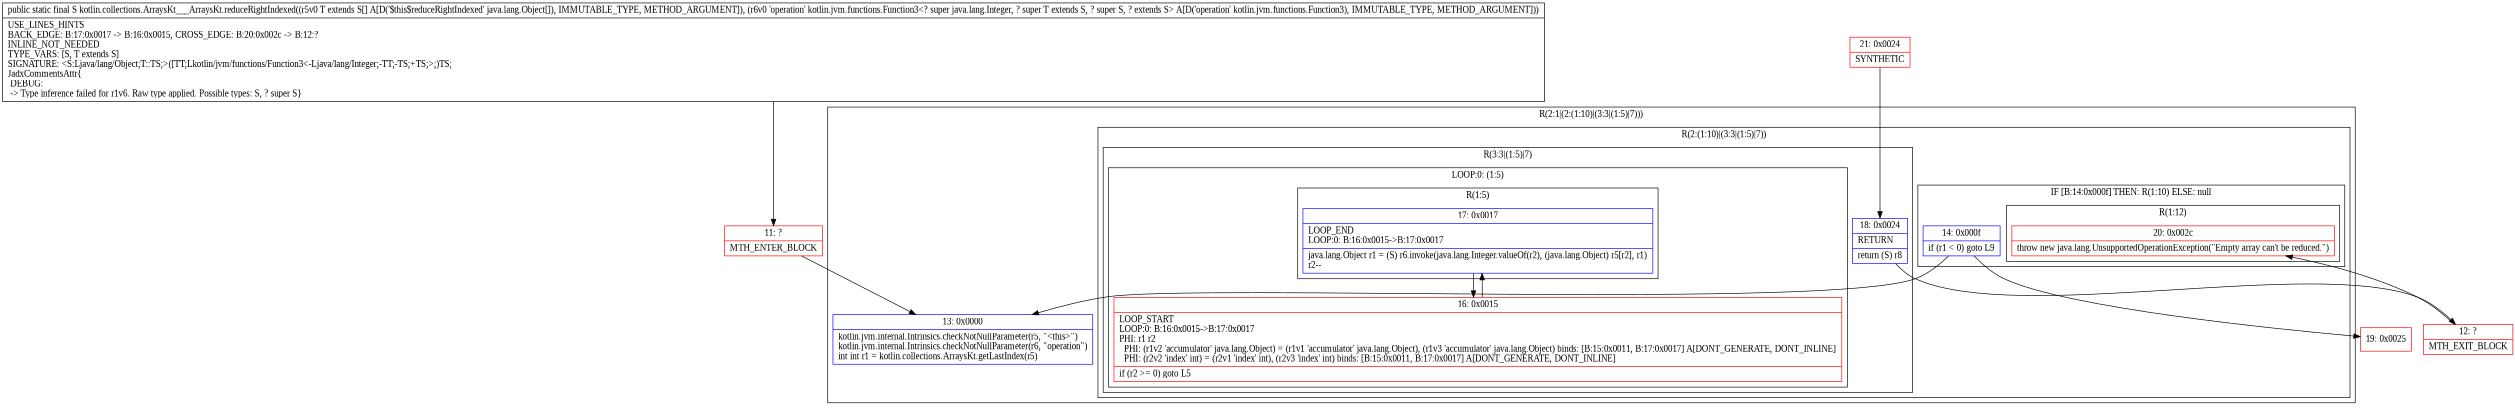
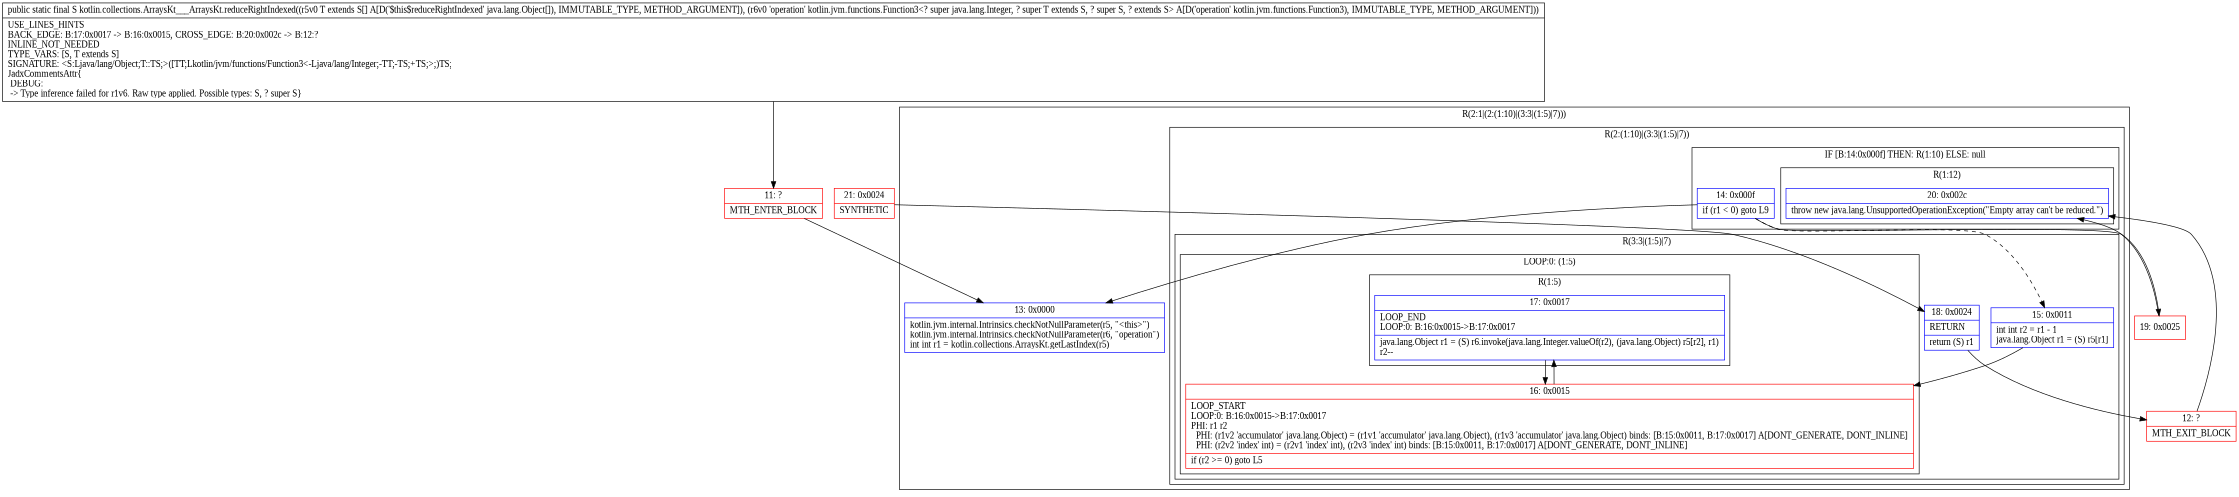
node "20: 0x002c": color red -> blue
edge "19: 0x0025" -> "20: 0x002c": added
node "18: 0x0024": text "return (S) r8" -> "return (S) r1"
node "15: 0x0011": added
